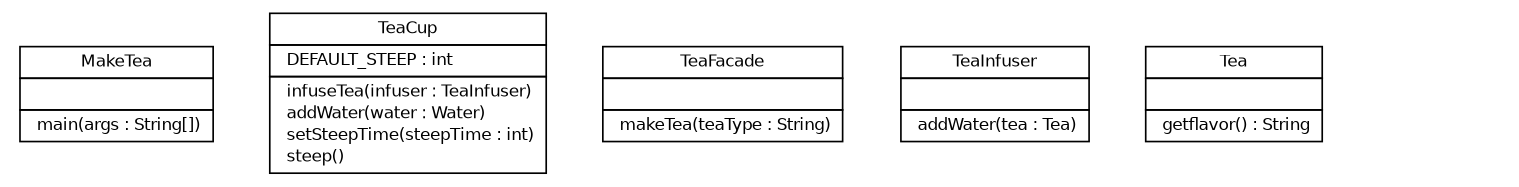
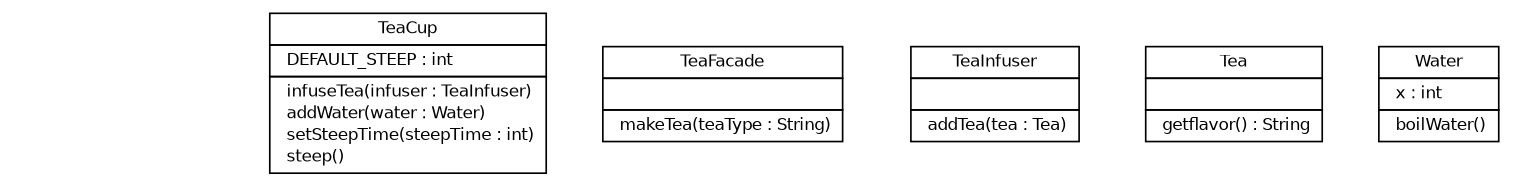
node "MakeTea": removed
node "Water": added
node "TeaInfuser": text "addWater(tea : Tea)" -> "addTea(tea : Tea)"
